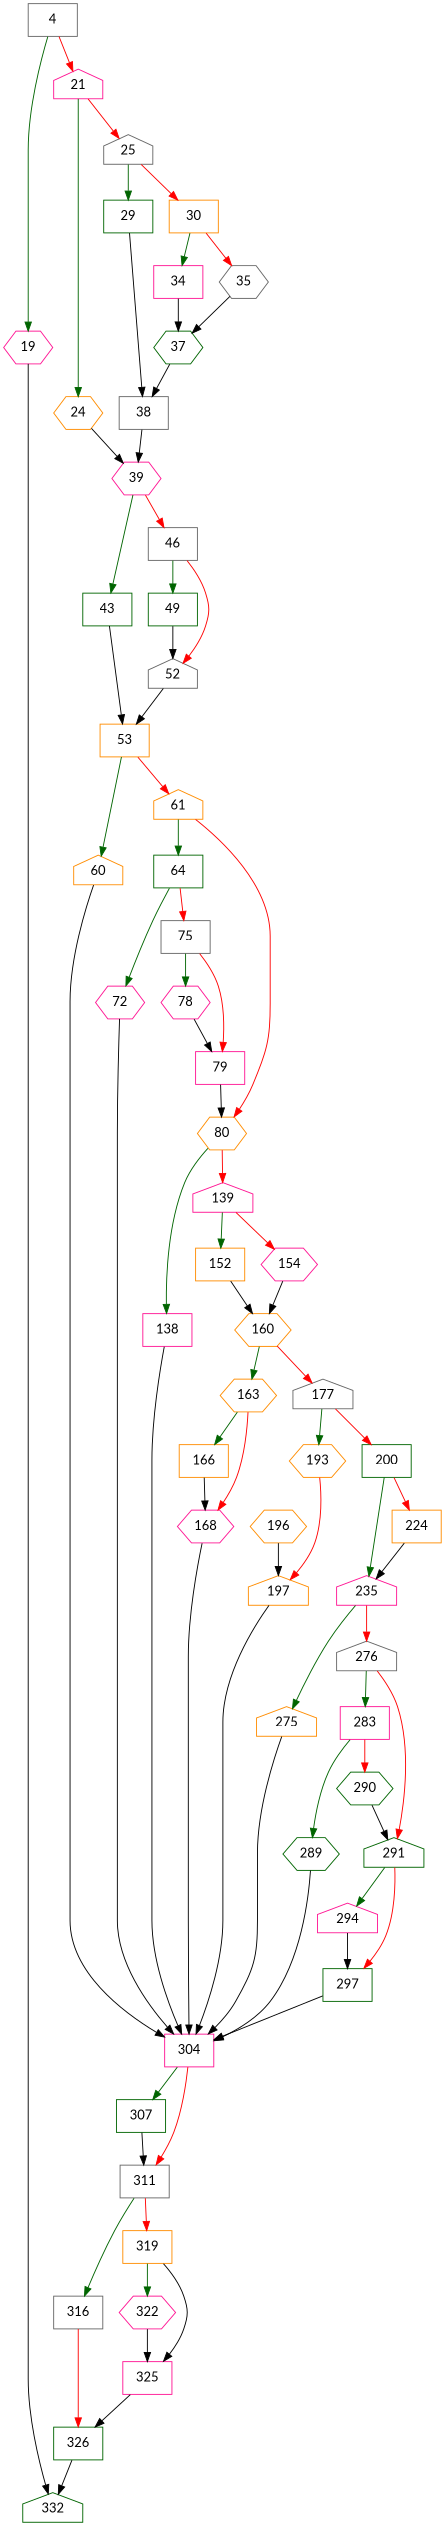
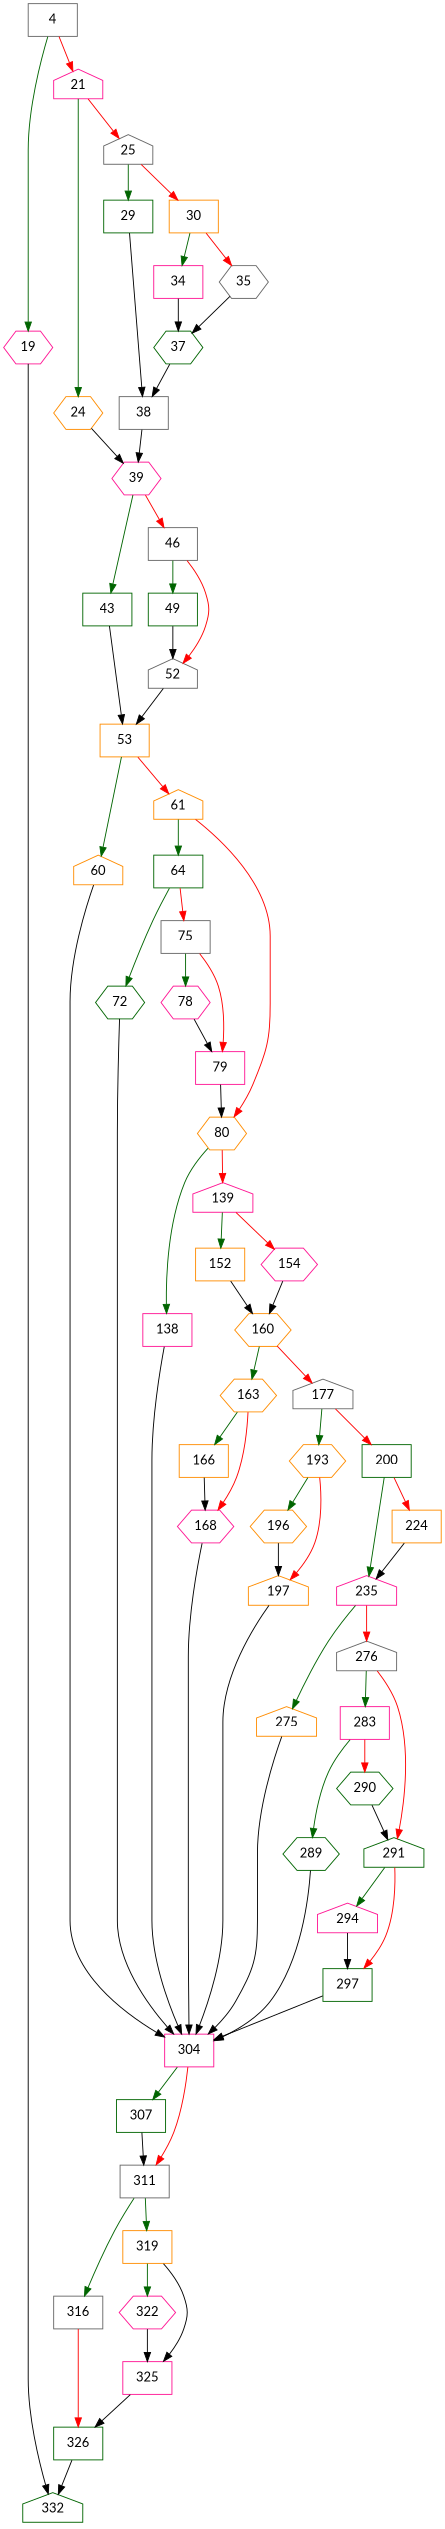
node "72": color deeppink -> darkgreen
edge "193" -> "196": added
edge "311" -> "319": color red -> darkgreen
